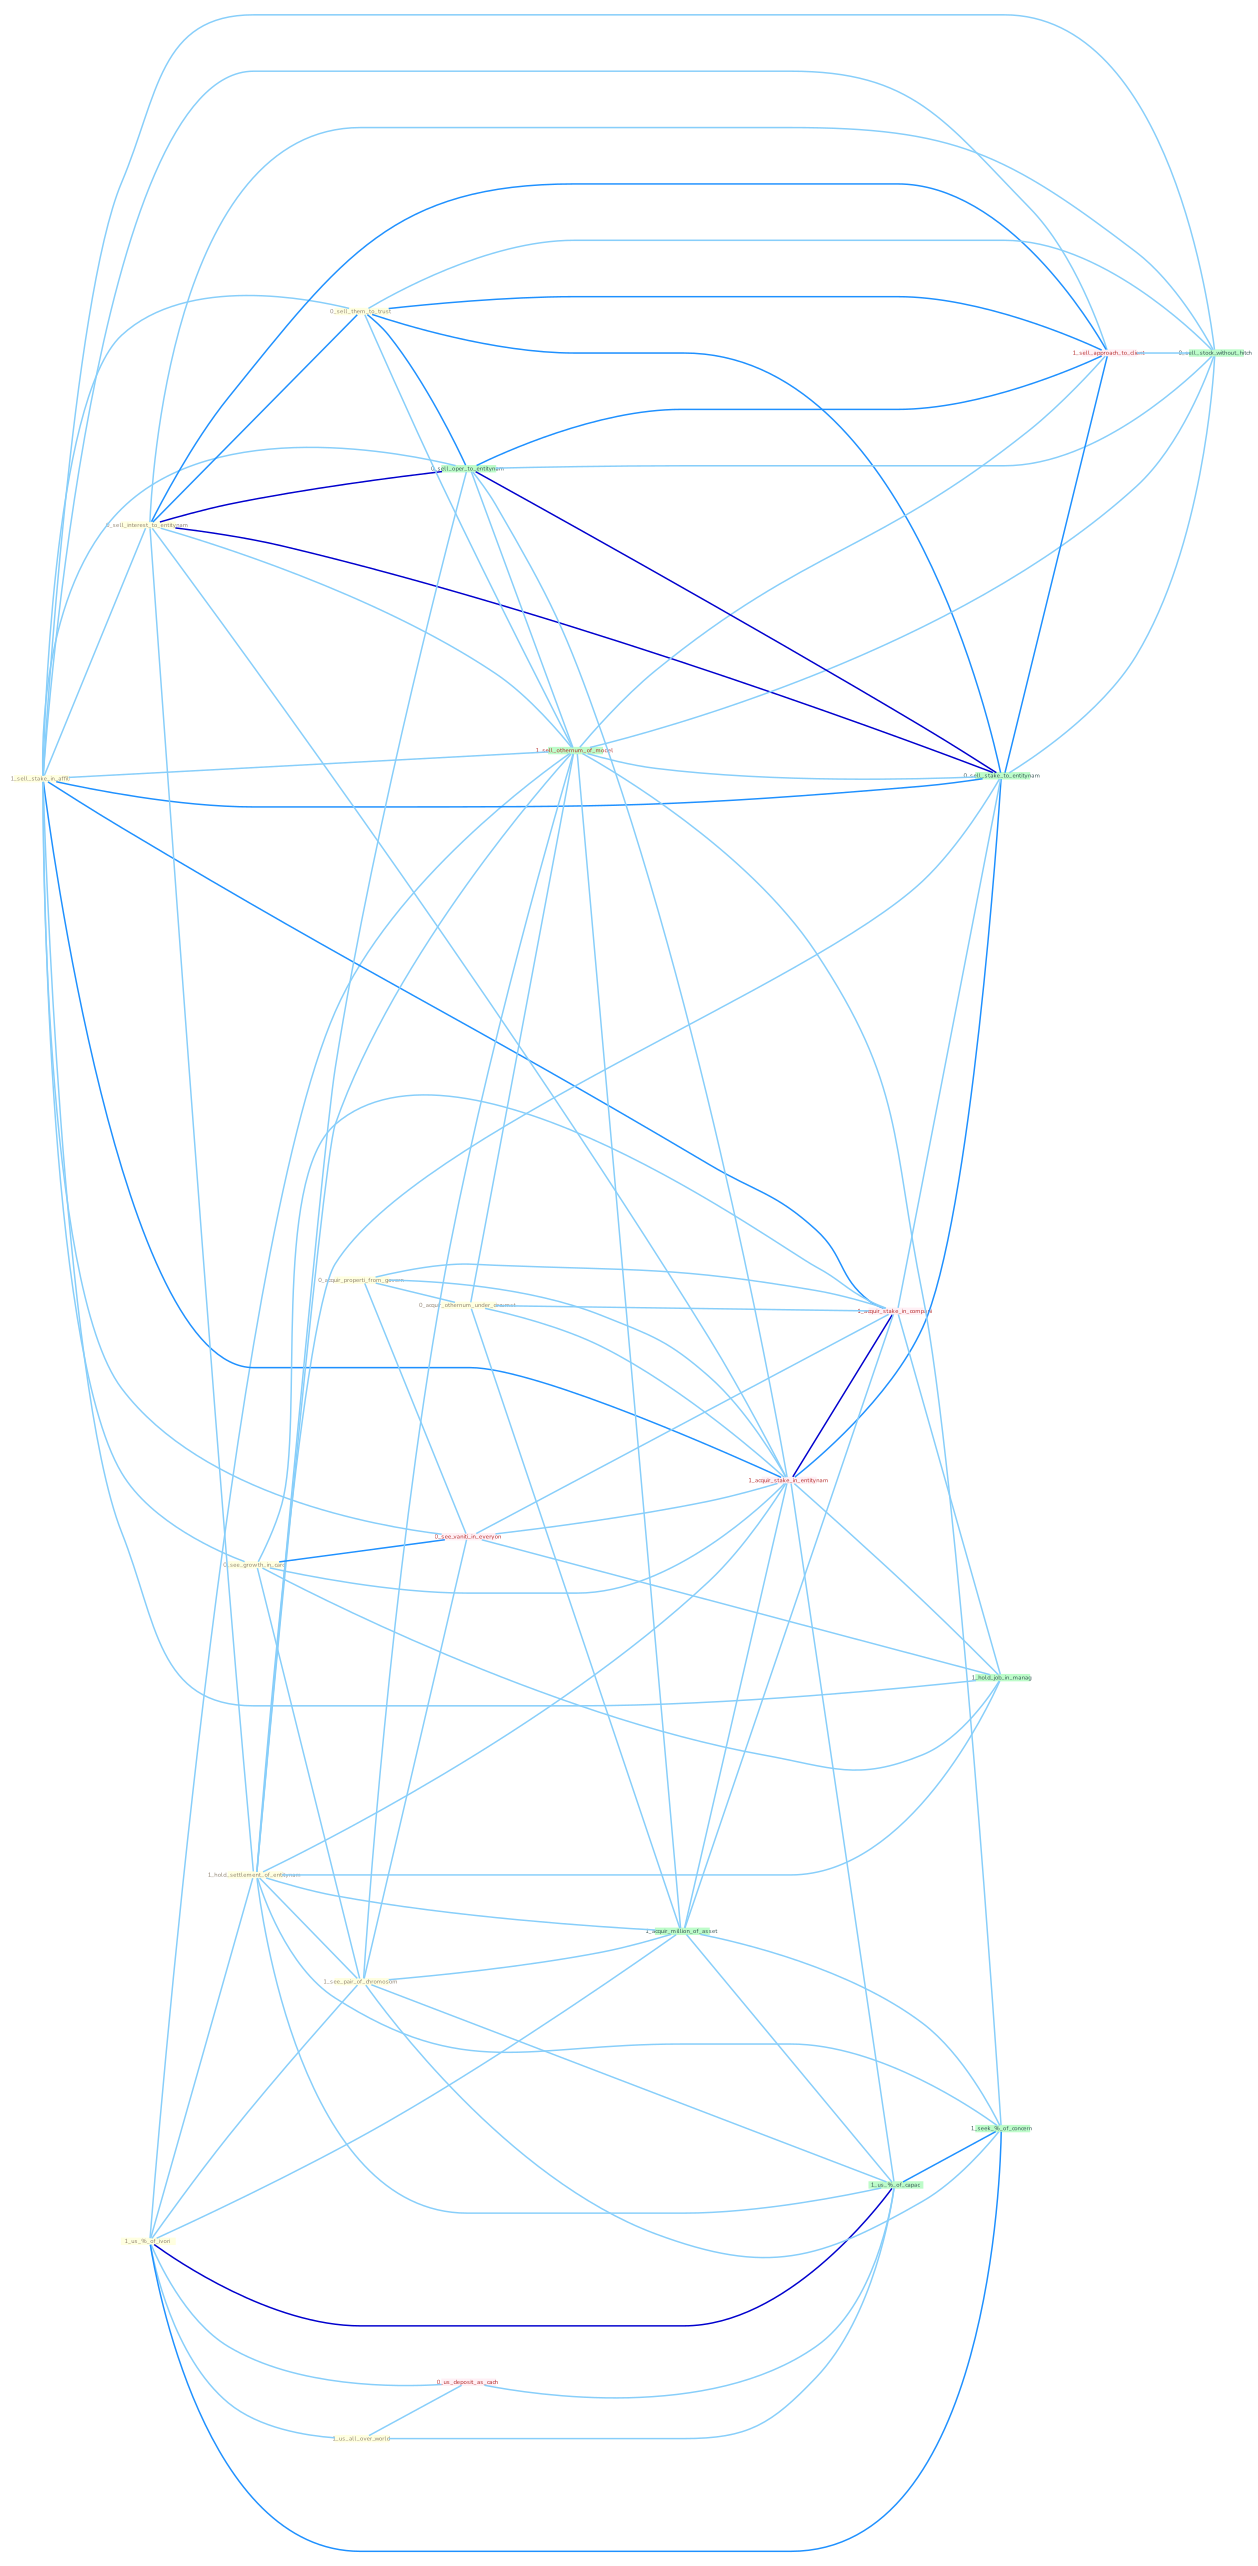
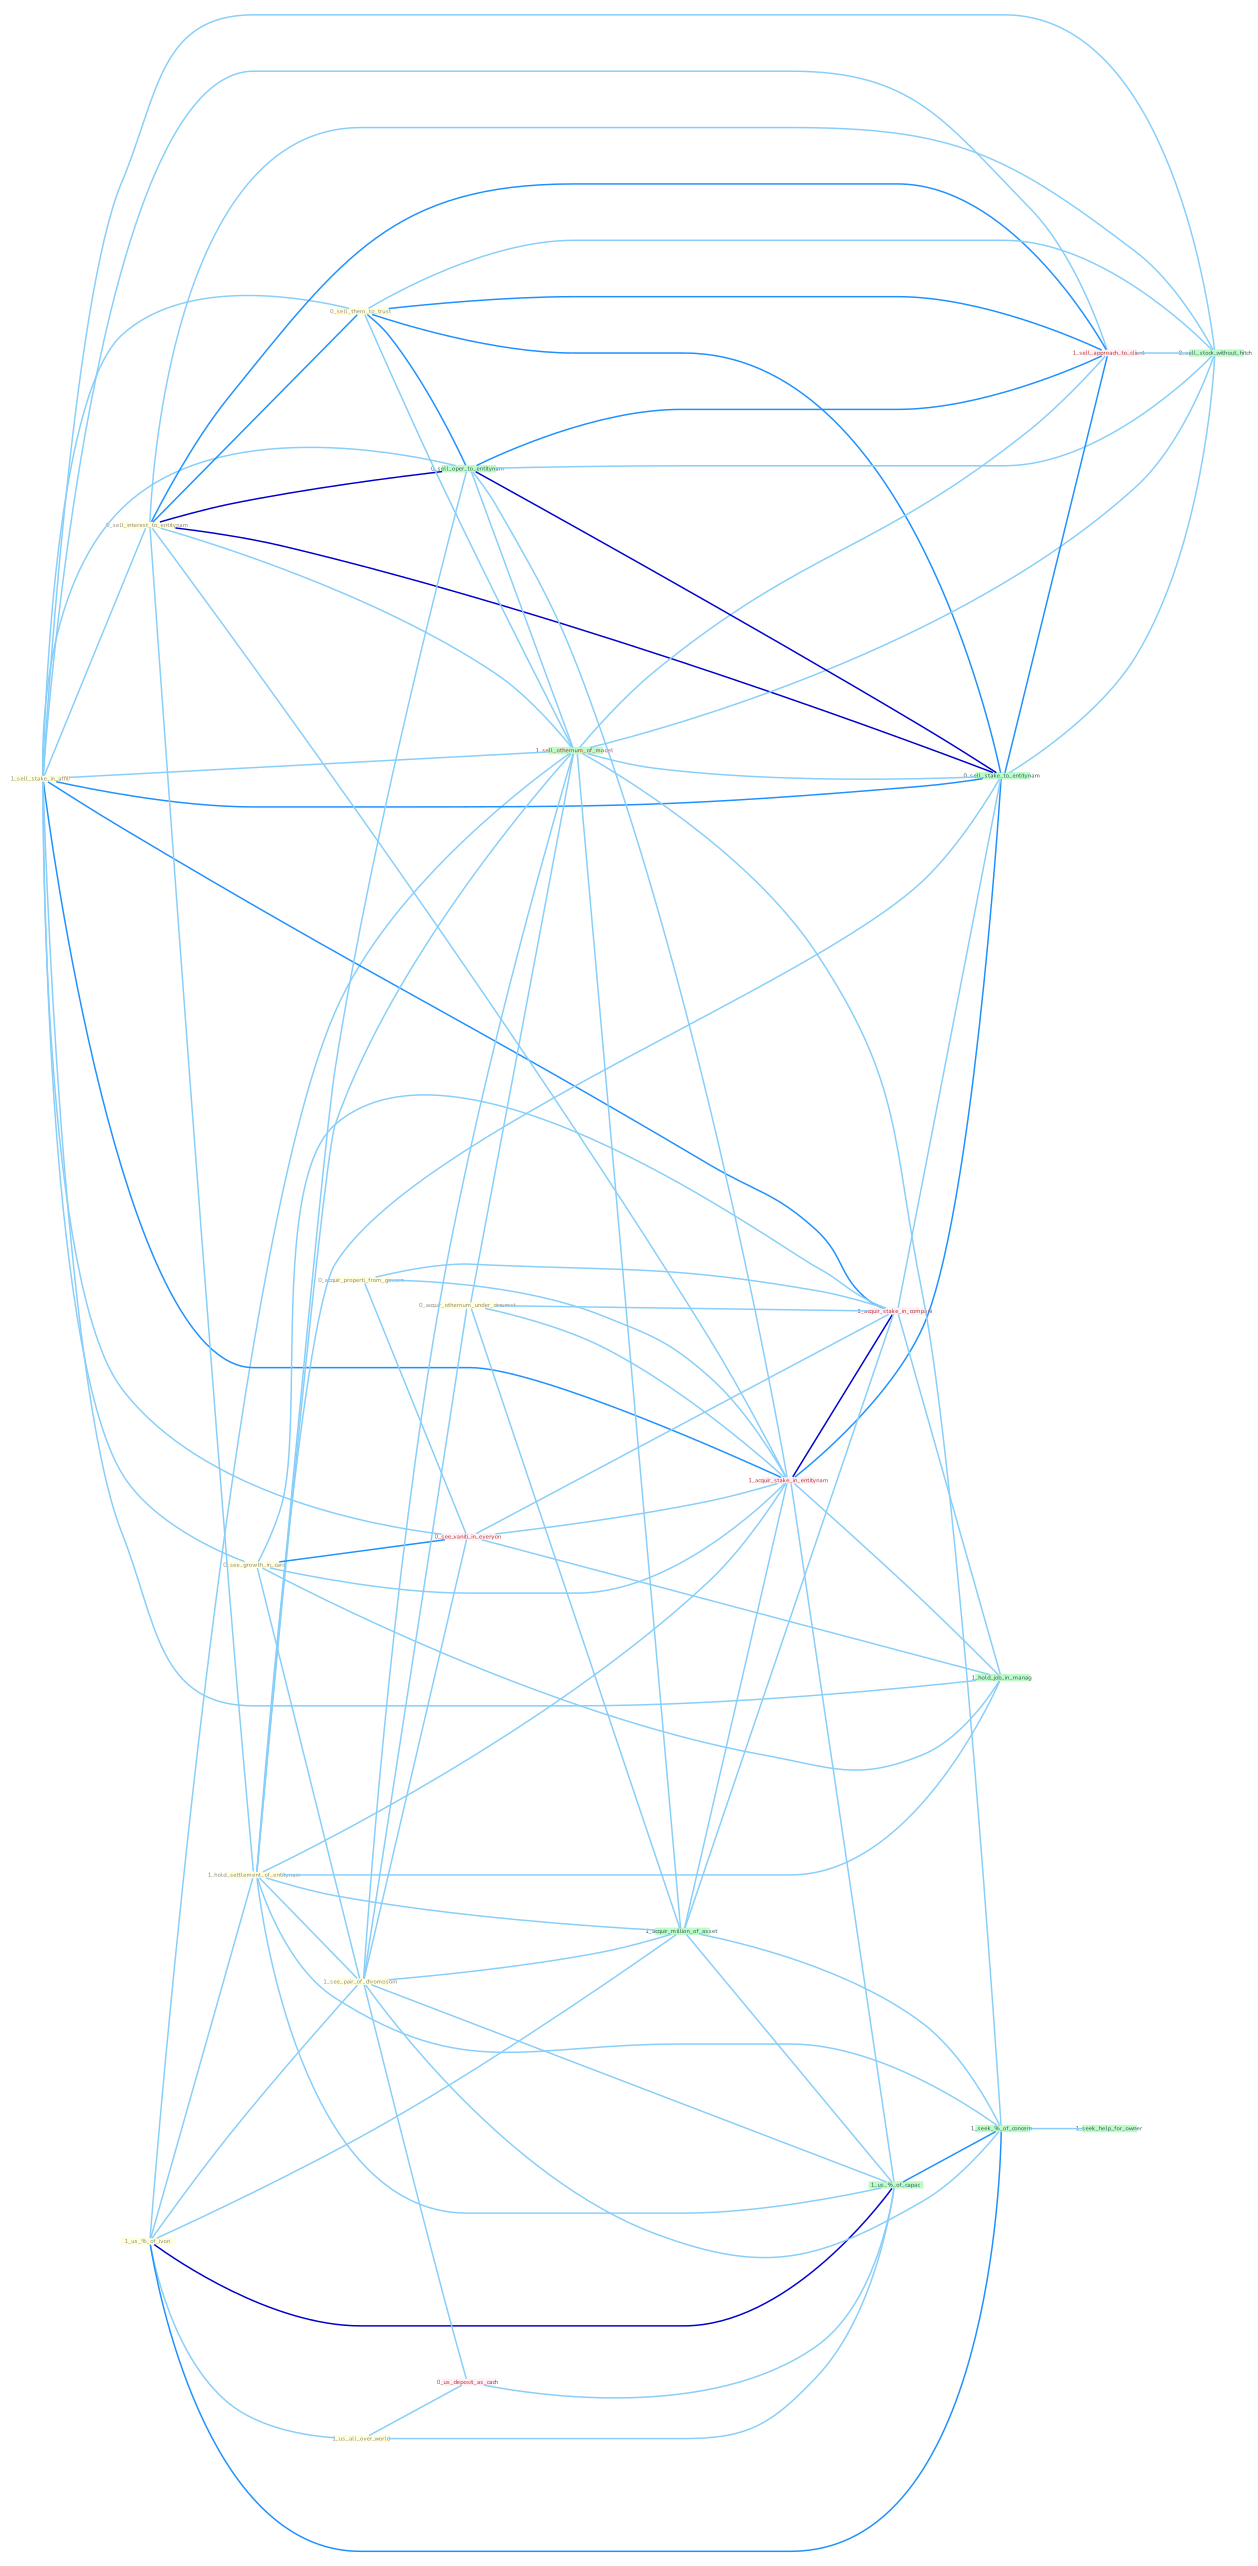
edge "0_acquir_properti_from_govern" -- "0_acquir_othernum_under_circumst": now "1_see_pair_of_chromosom" -- "0_acquir_othernum_under_circumst"
node "1_seek_help_for_owner": added
edge "1_us_%_of_ivori" -- "0_us_deposit_as_cach": now "1_see_pair_of_chromosom" -- "0_us_deposit_as_cach"
